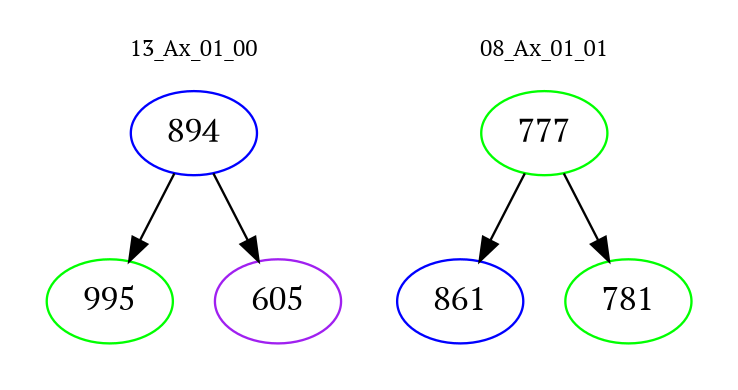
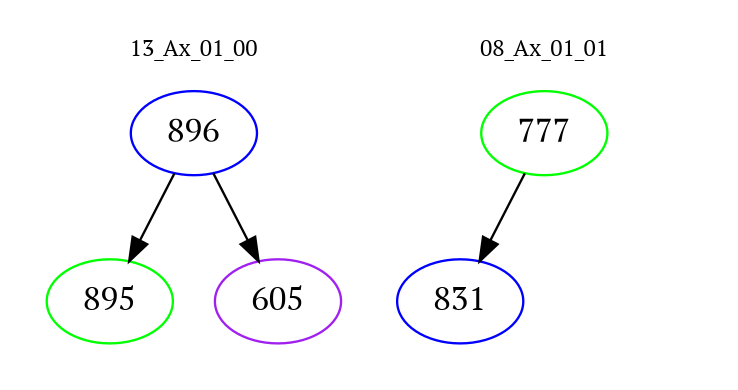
node "894": label "894" -> "896"
node "995": label "995" -> "895"
node "861": label "861" -> "831"
node "781": removed
